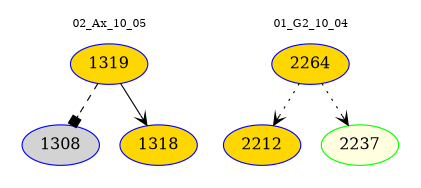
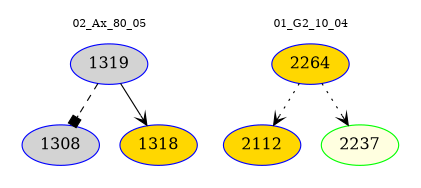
cluster "02_Ax_10_05": label "02_Ax_10_05" -> "02_Ax_80_05"
node "1319": fillcolor gold -> lightgrey
node "2212": label "2212" -> "2112"
